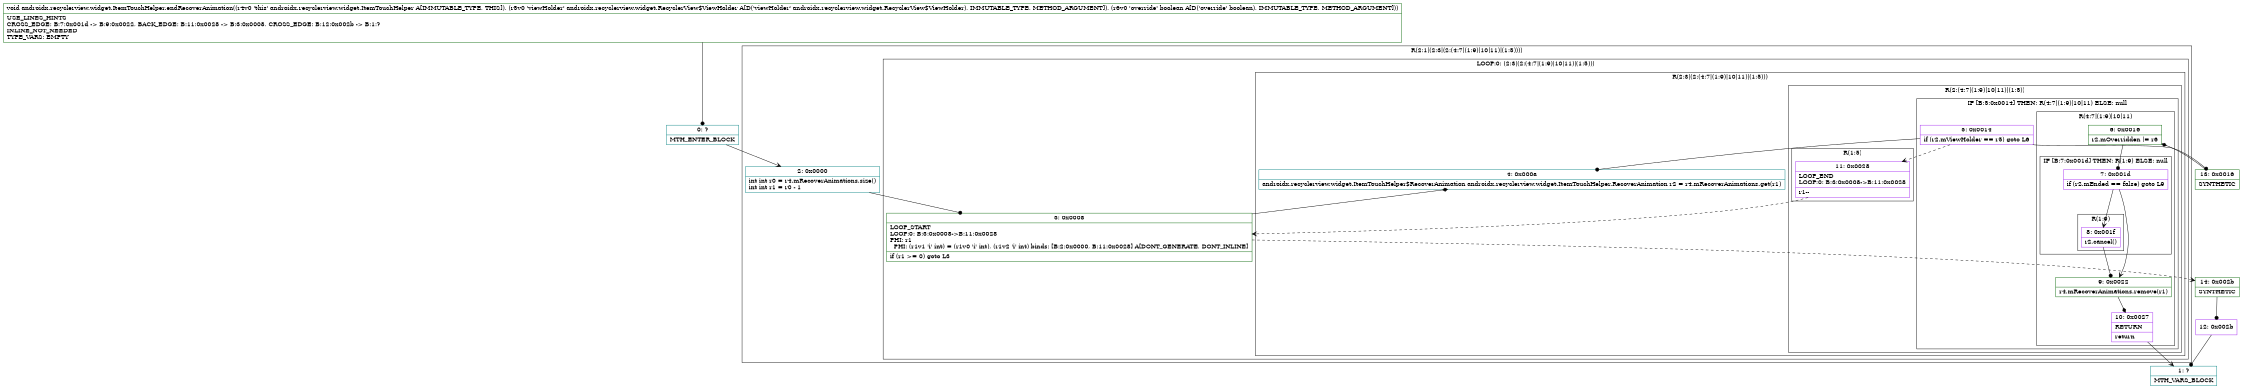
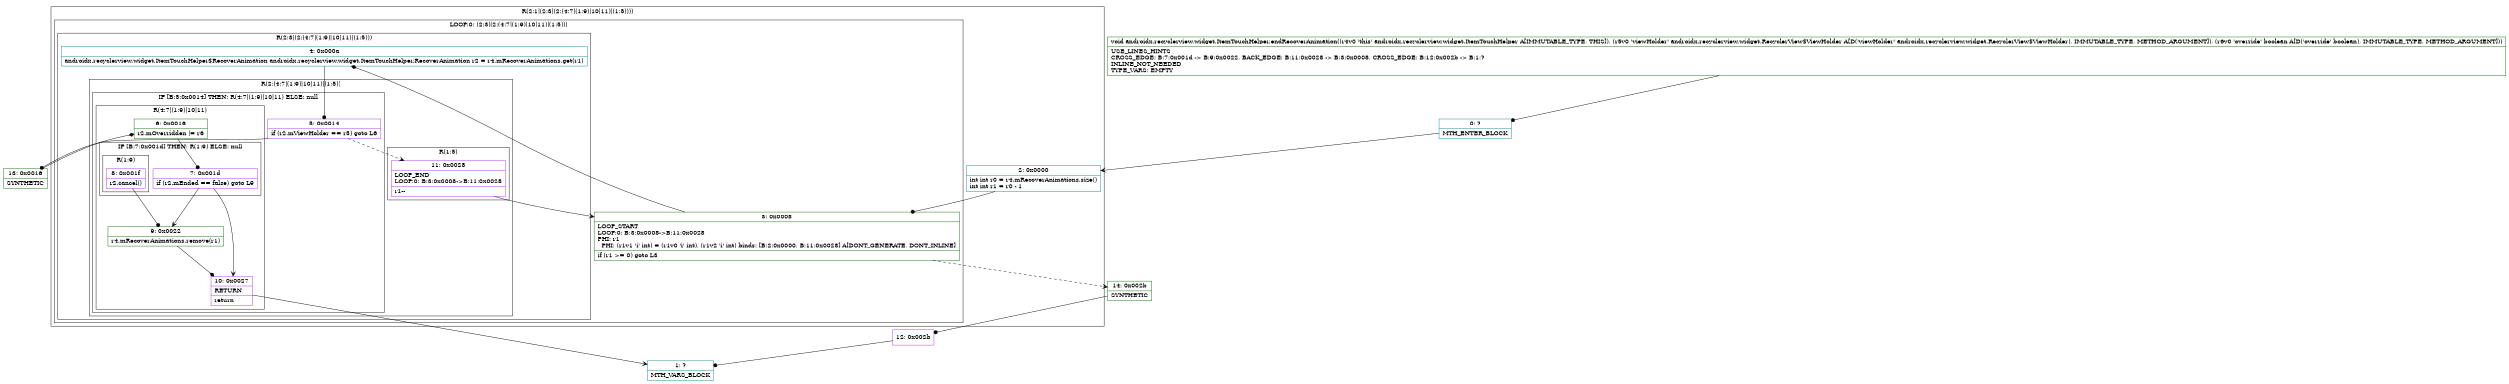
edge "5: 0x0014" -> "4: 0x000a": reversed
edge "7: 0x001d" -> "8: 0x001f": now "7: 0x001d" -> "10: 0x0027"
edge "11: 0x0028" -> "3: 0x0008": style dashed -> solid
